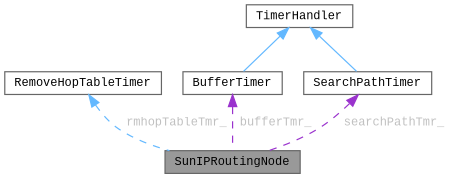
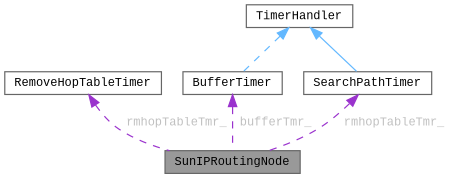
edge "BufferTimer" -> "TimerHandler": style solid -> dashed
edge "SunIPRoutingNode" -> "SearchPathTimer": label " searchPathTmr_" -> " rmhopTableTmr_"
edge "SunIPRoutingNode" -> "RemoveHopTableTimer": color steelblue1 -> darkorchid3
